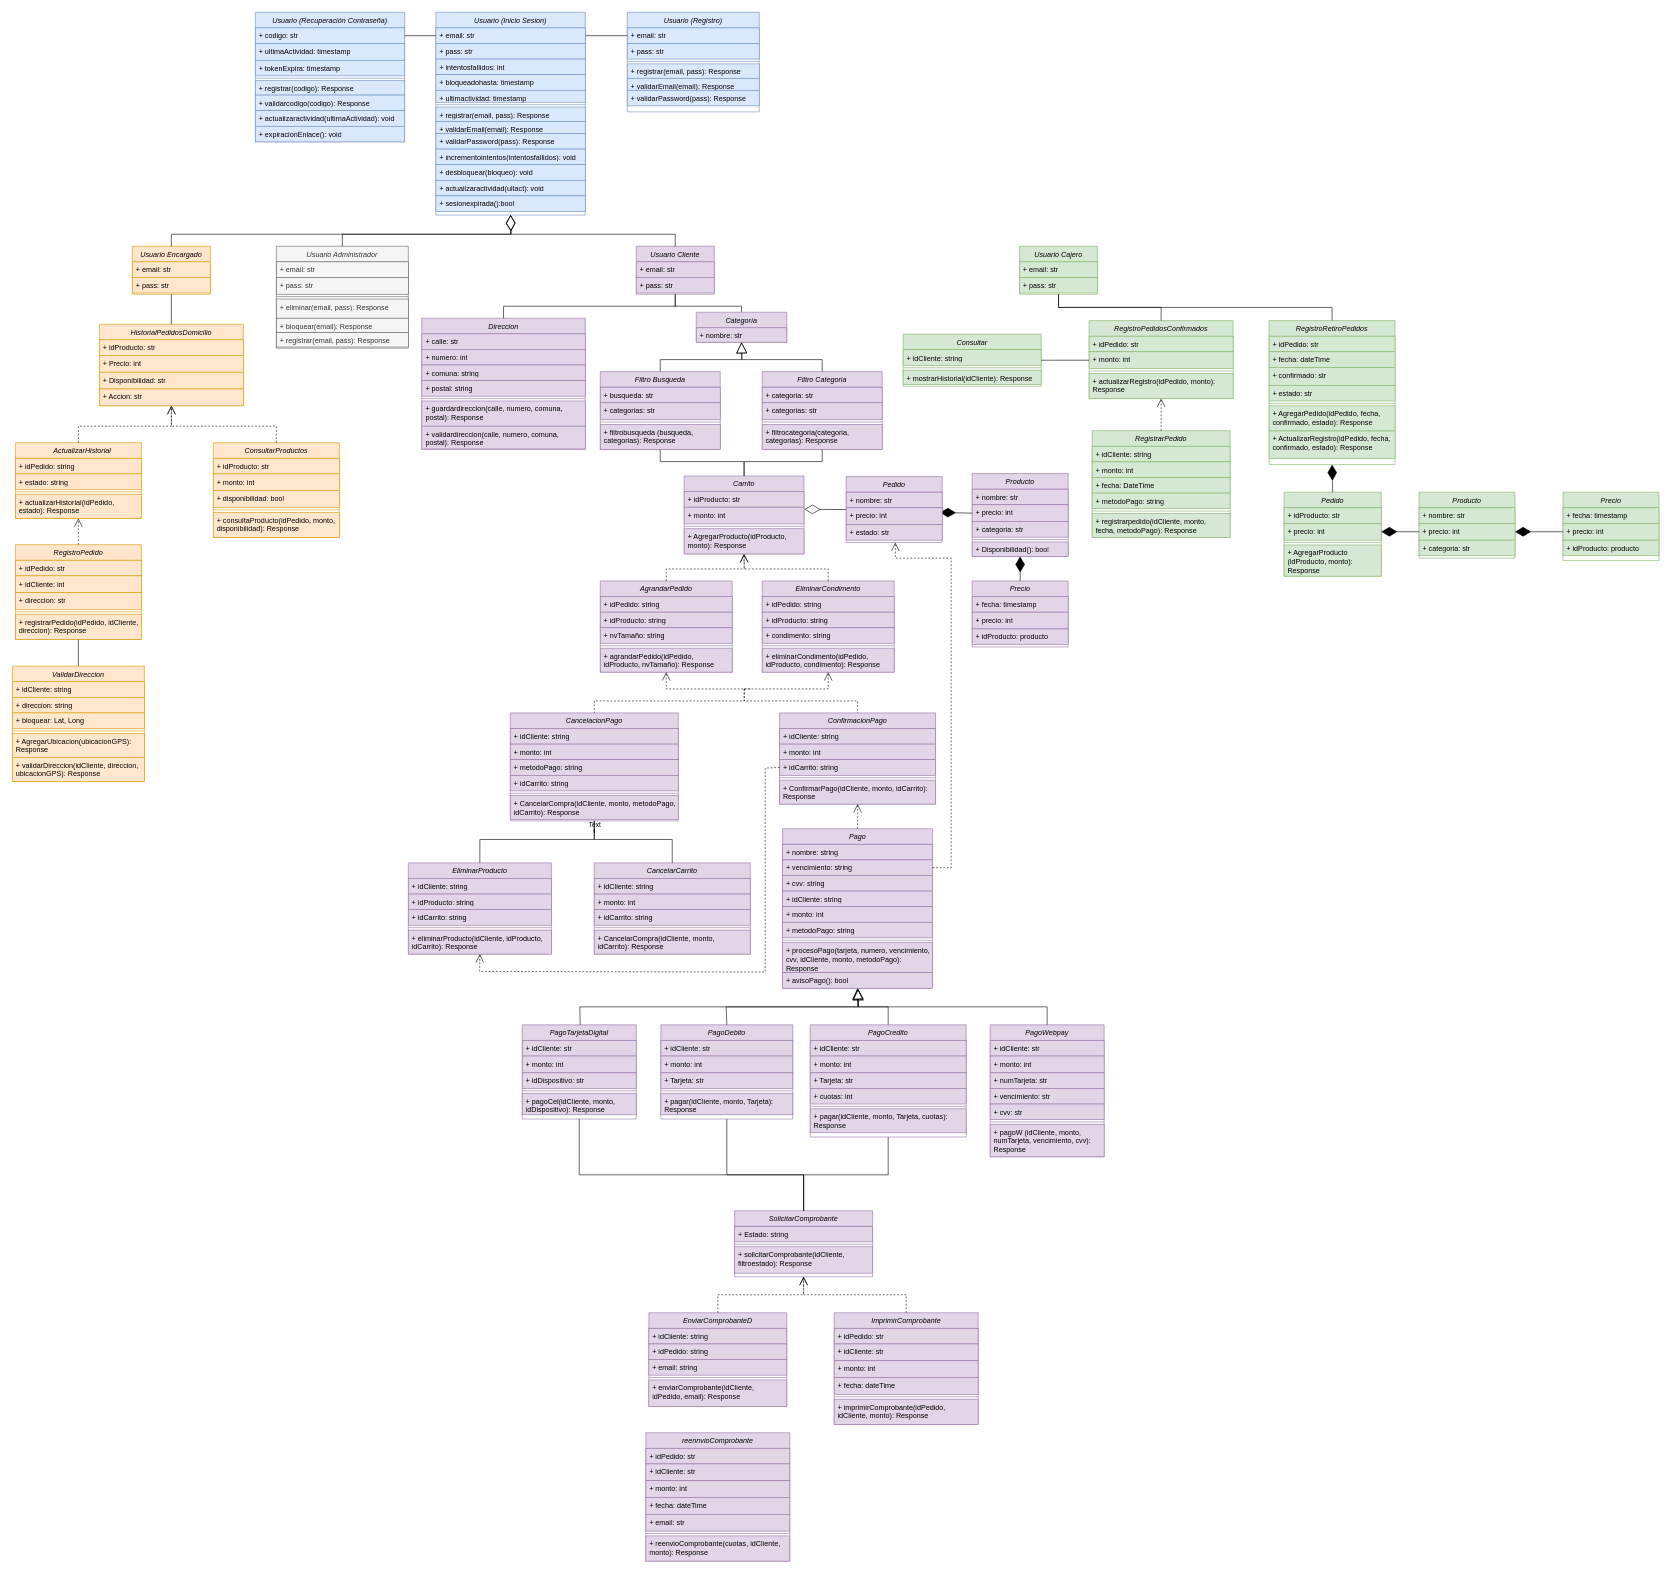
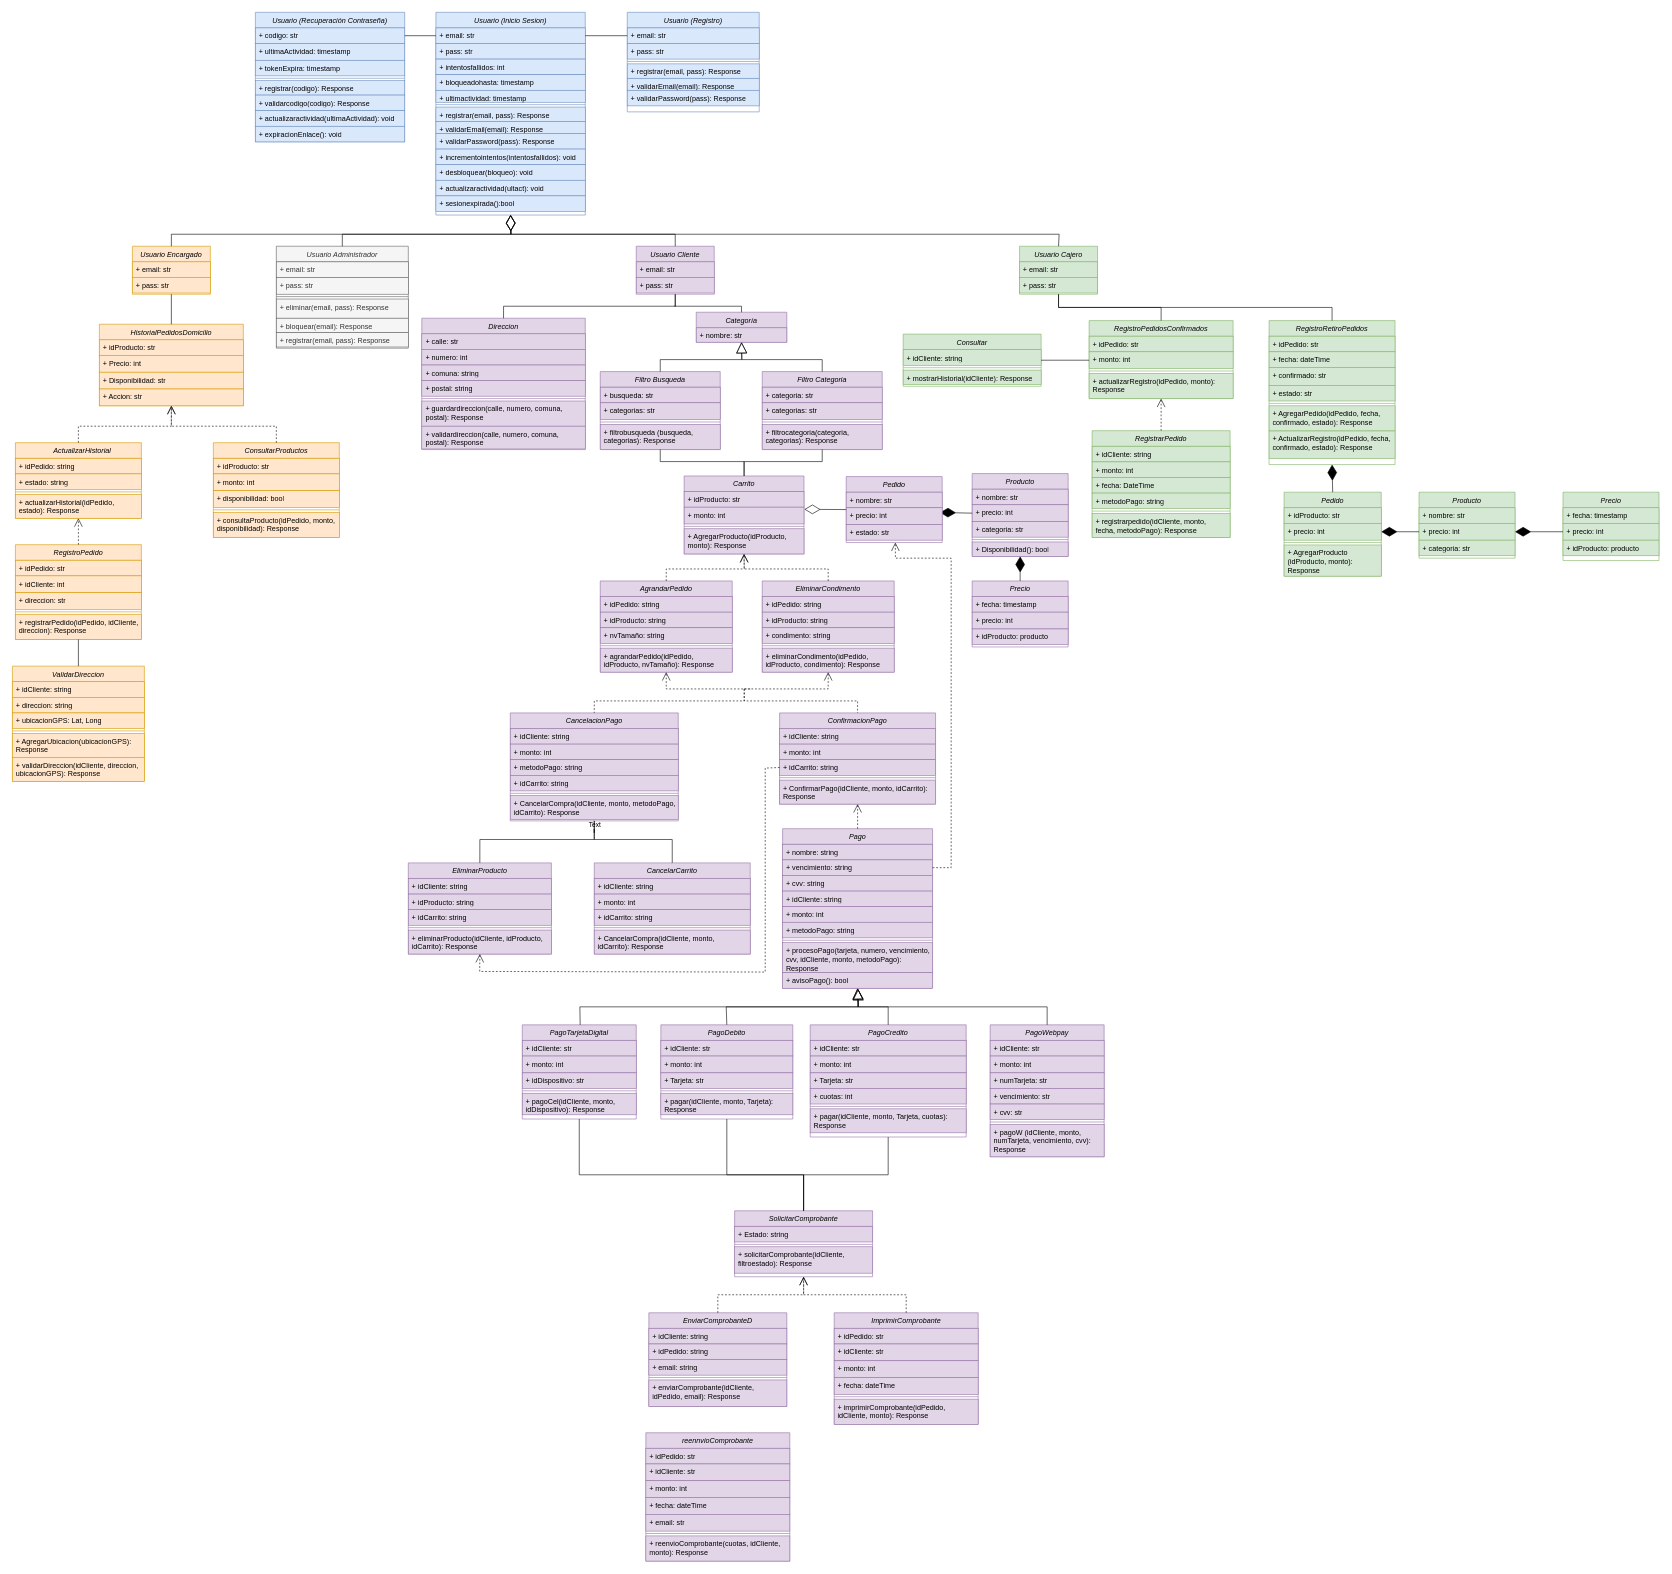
edge "Usuario Cajero" -> "Usuario (Inicio Sesion)": added
node "+ bloquear: Lat, Long": label "+ bloquear: Lat, Long" -> "+ ubicacionGPS: Lat, Long"
